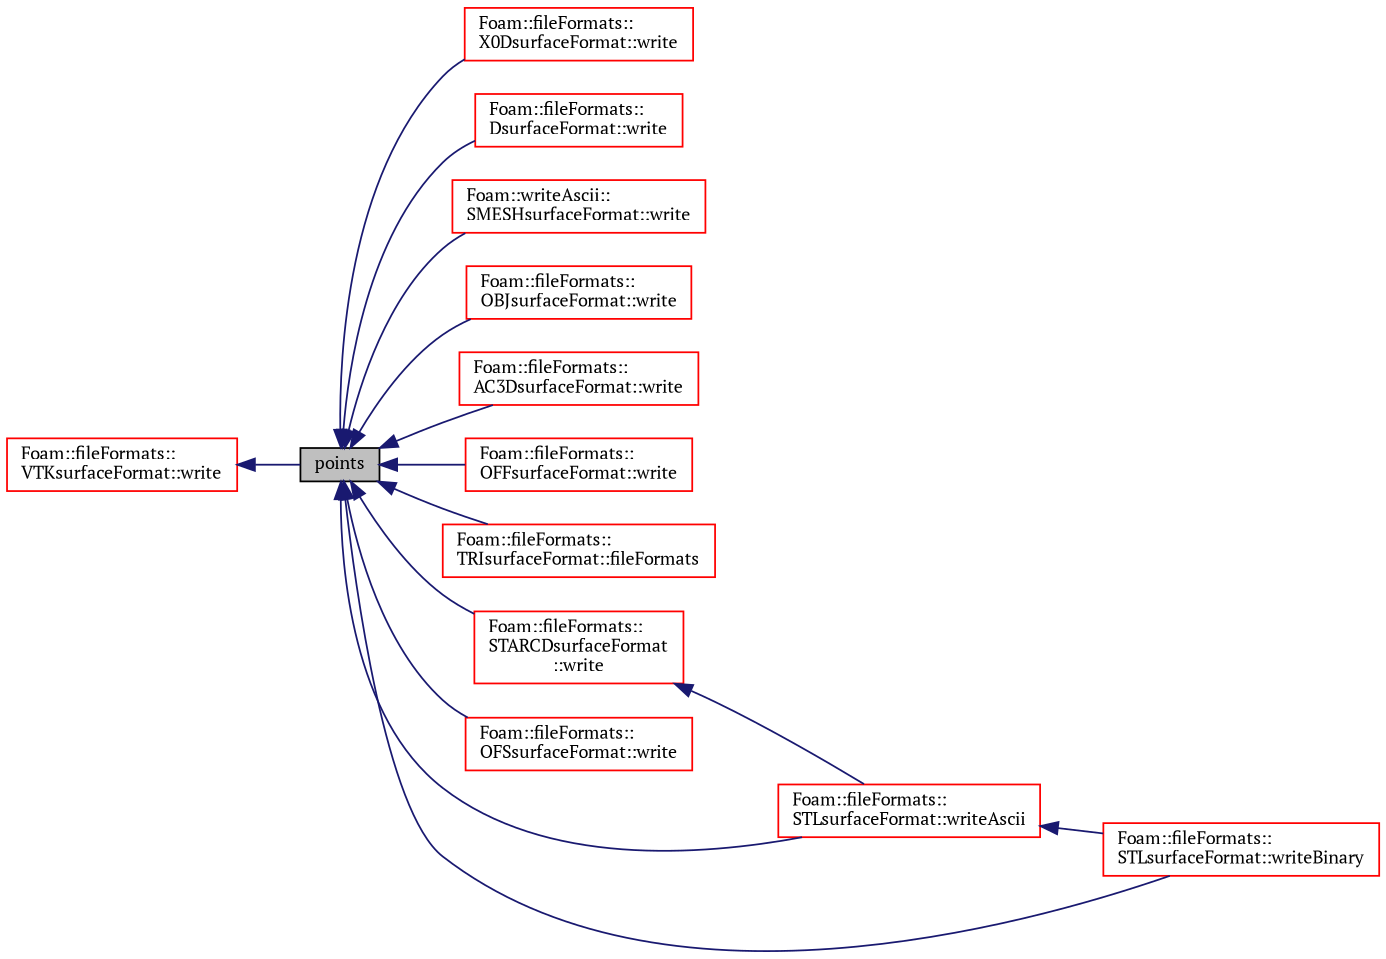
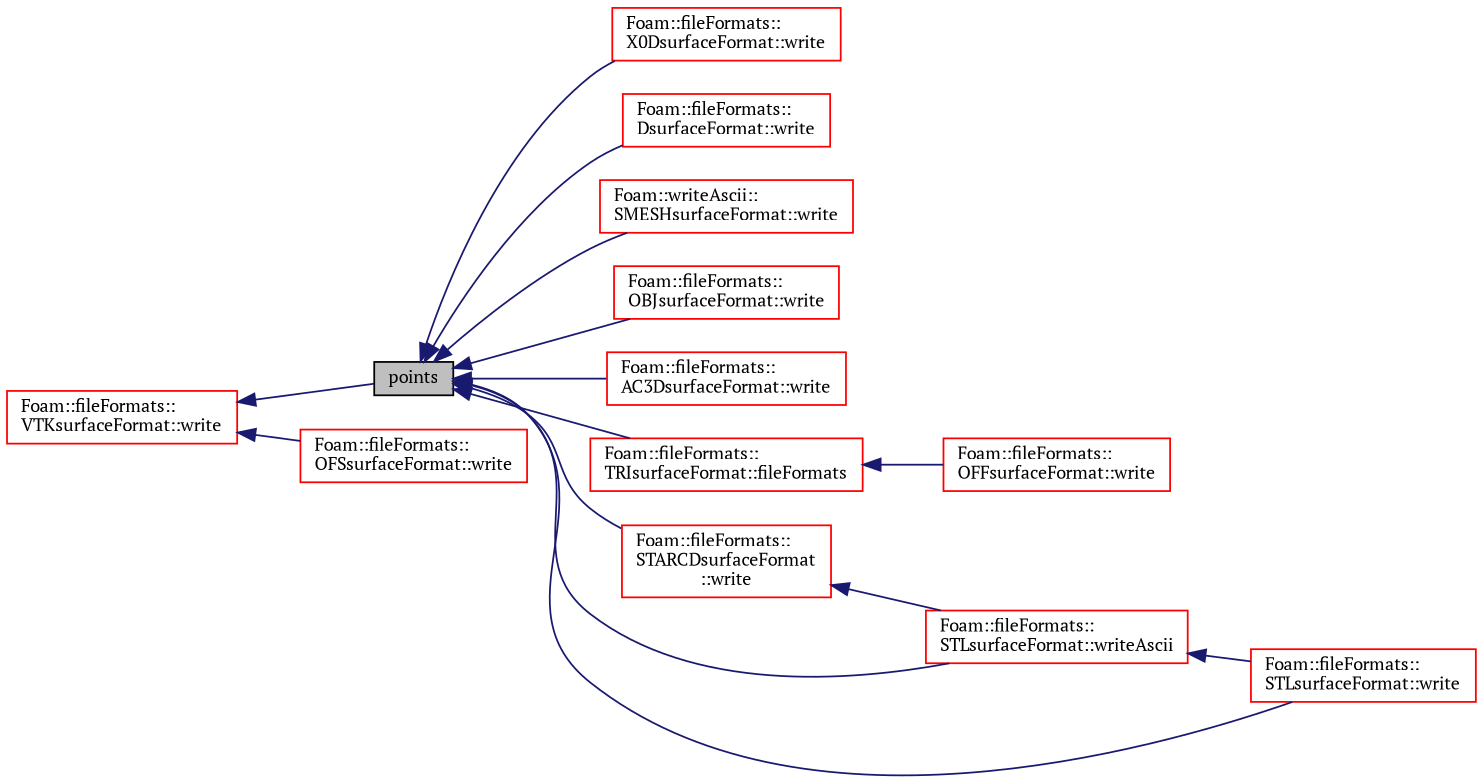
edge "Foam::fileFormats:: OFFsurfaceFormat::write" -> "points": now "Foam::fileFormats:: OFFsurfaceFormat::write" -> "Foam::fileFormats:: TRIsurfaceFormat::fileFormats"
edge "Foam::fileFormats:: OFSsurfaceFormat::write" -> "points": now "Foam::fileFormats:: OFSsurfaceFormat::write" -> "Foam::fileFormats:: VTKsurfaceFormat::write"
node "Foam::fileFormats:: STLsurfaceFormat::writeBinary": label "Foam::fileFormats:: STLsurfaceFormat::writeBinary" -> "Foam::fileFormats:: STLsurfaceFormat::write"
